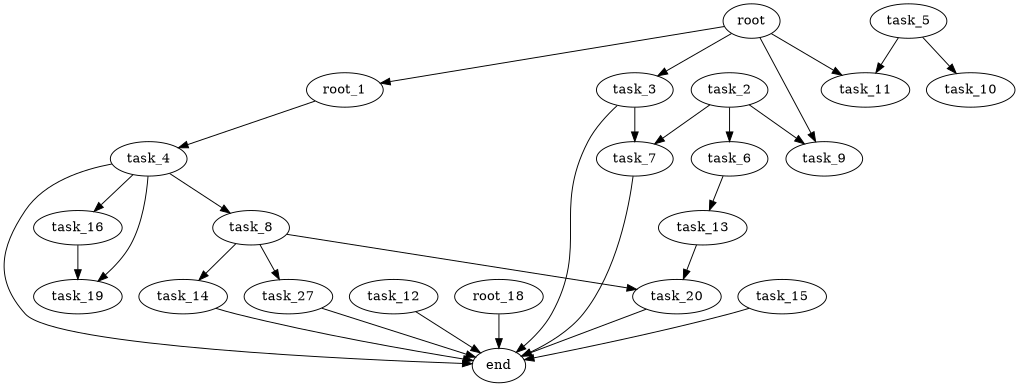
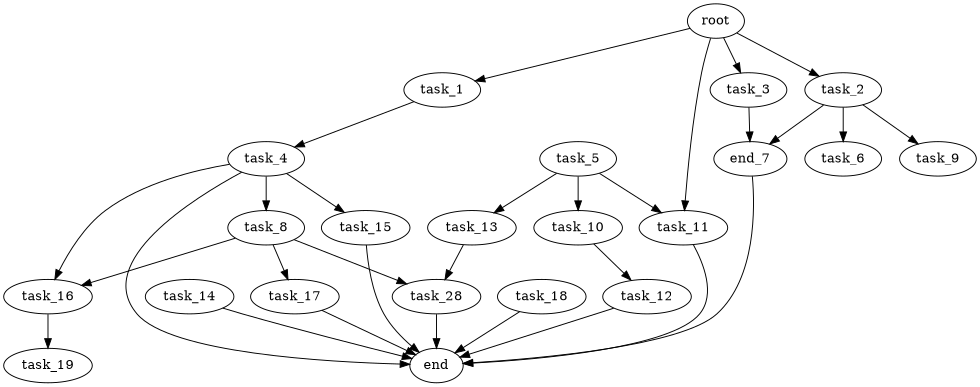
edge "root" -> "task_9": now "root" -> "task_2"
node "root_1": label "root_1" -> "task_1"
node "task_7": label "task_7" -> "end_7"
edge "task_6" -> "task_13": now "task_5" -> "task_13"
edge "task_3" -> "end": now "task_11" -> "end"
edge "task_4" -> "task_19": now "task_4" -> "task_15"
edge "task_8" -> "task_14": now "task_8" -> "task_16"
edge "task_10" -> "task_12": added
node "task_27": label "task_27" -> "task_17"
node "root_18": label "root_18" -> "task_18"
node "task_20": label "task_20" -> "task_28"
